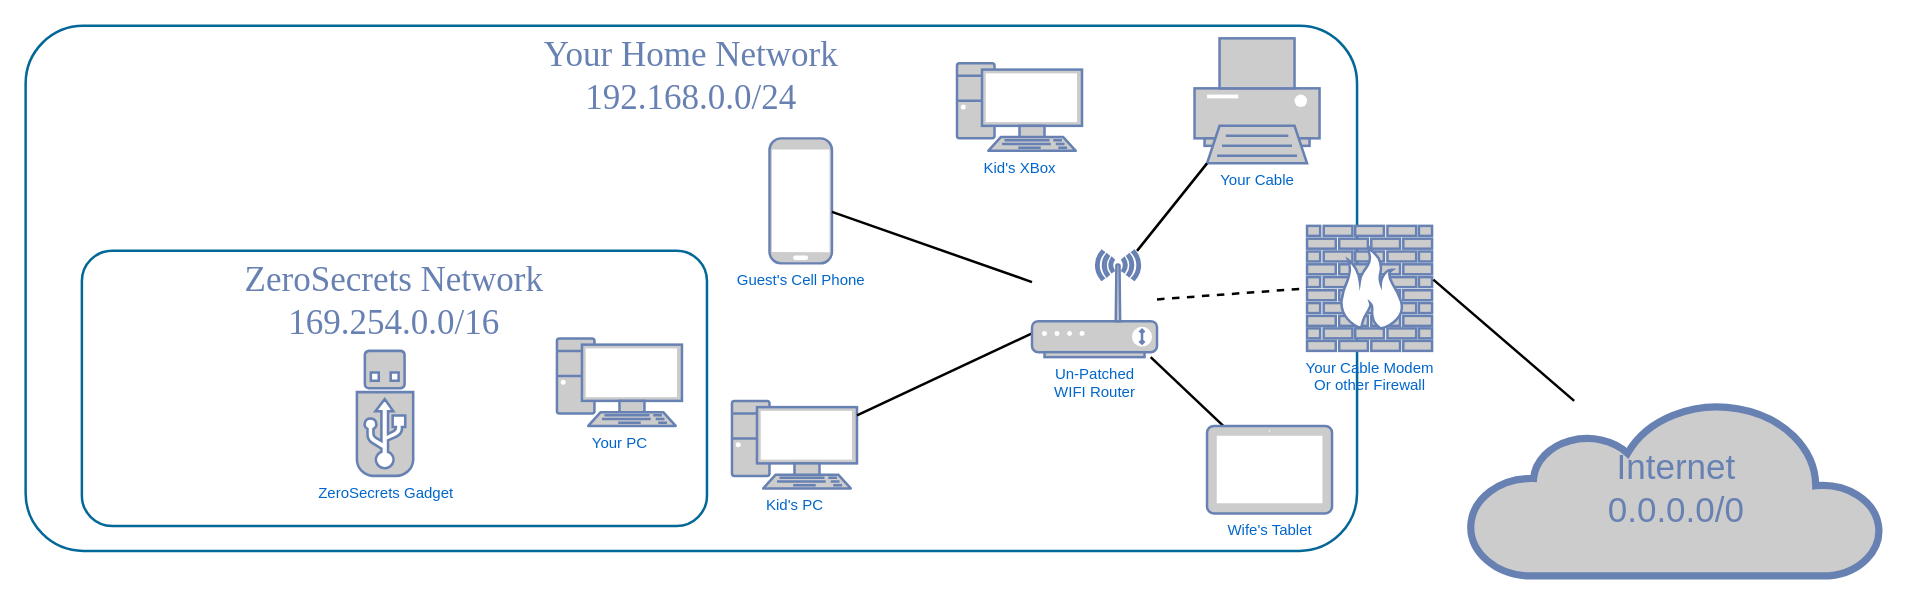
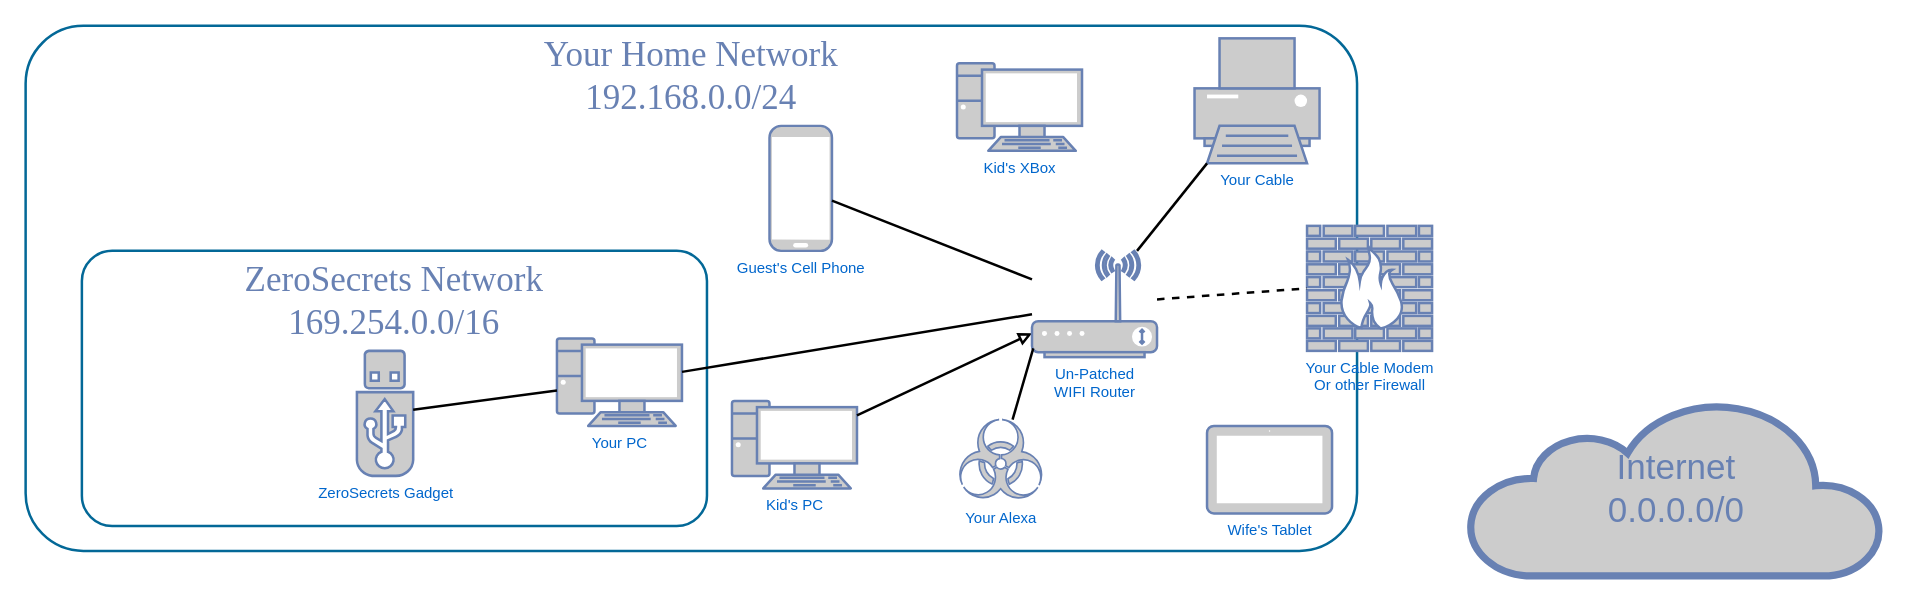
node "Guest's Cell Phone": moved (801, 201) -> (801, 188)
edge "Un-Patched WIFI Router" -- "Kid's PC": arrowhead none -> block
edge "Your Cable Modem Or other Firewall" -- "Internet 0.0.0.0/0": removed
edge "Un-Patched WIFI Router" -- "Your PC": added
edge "Un-Patched WIFI Router" -- "Your Alexa": added
edge "Un-Patched WIFI Router" -- "Wife's Tablet": removed
edge "Your PC" -- "ZeroSecrets Gadget": added
node "Your Alexa": added
